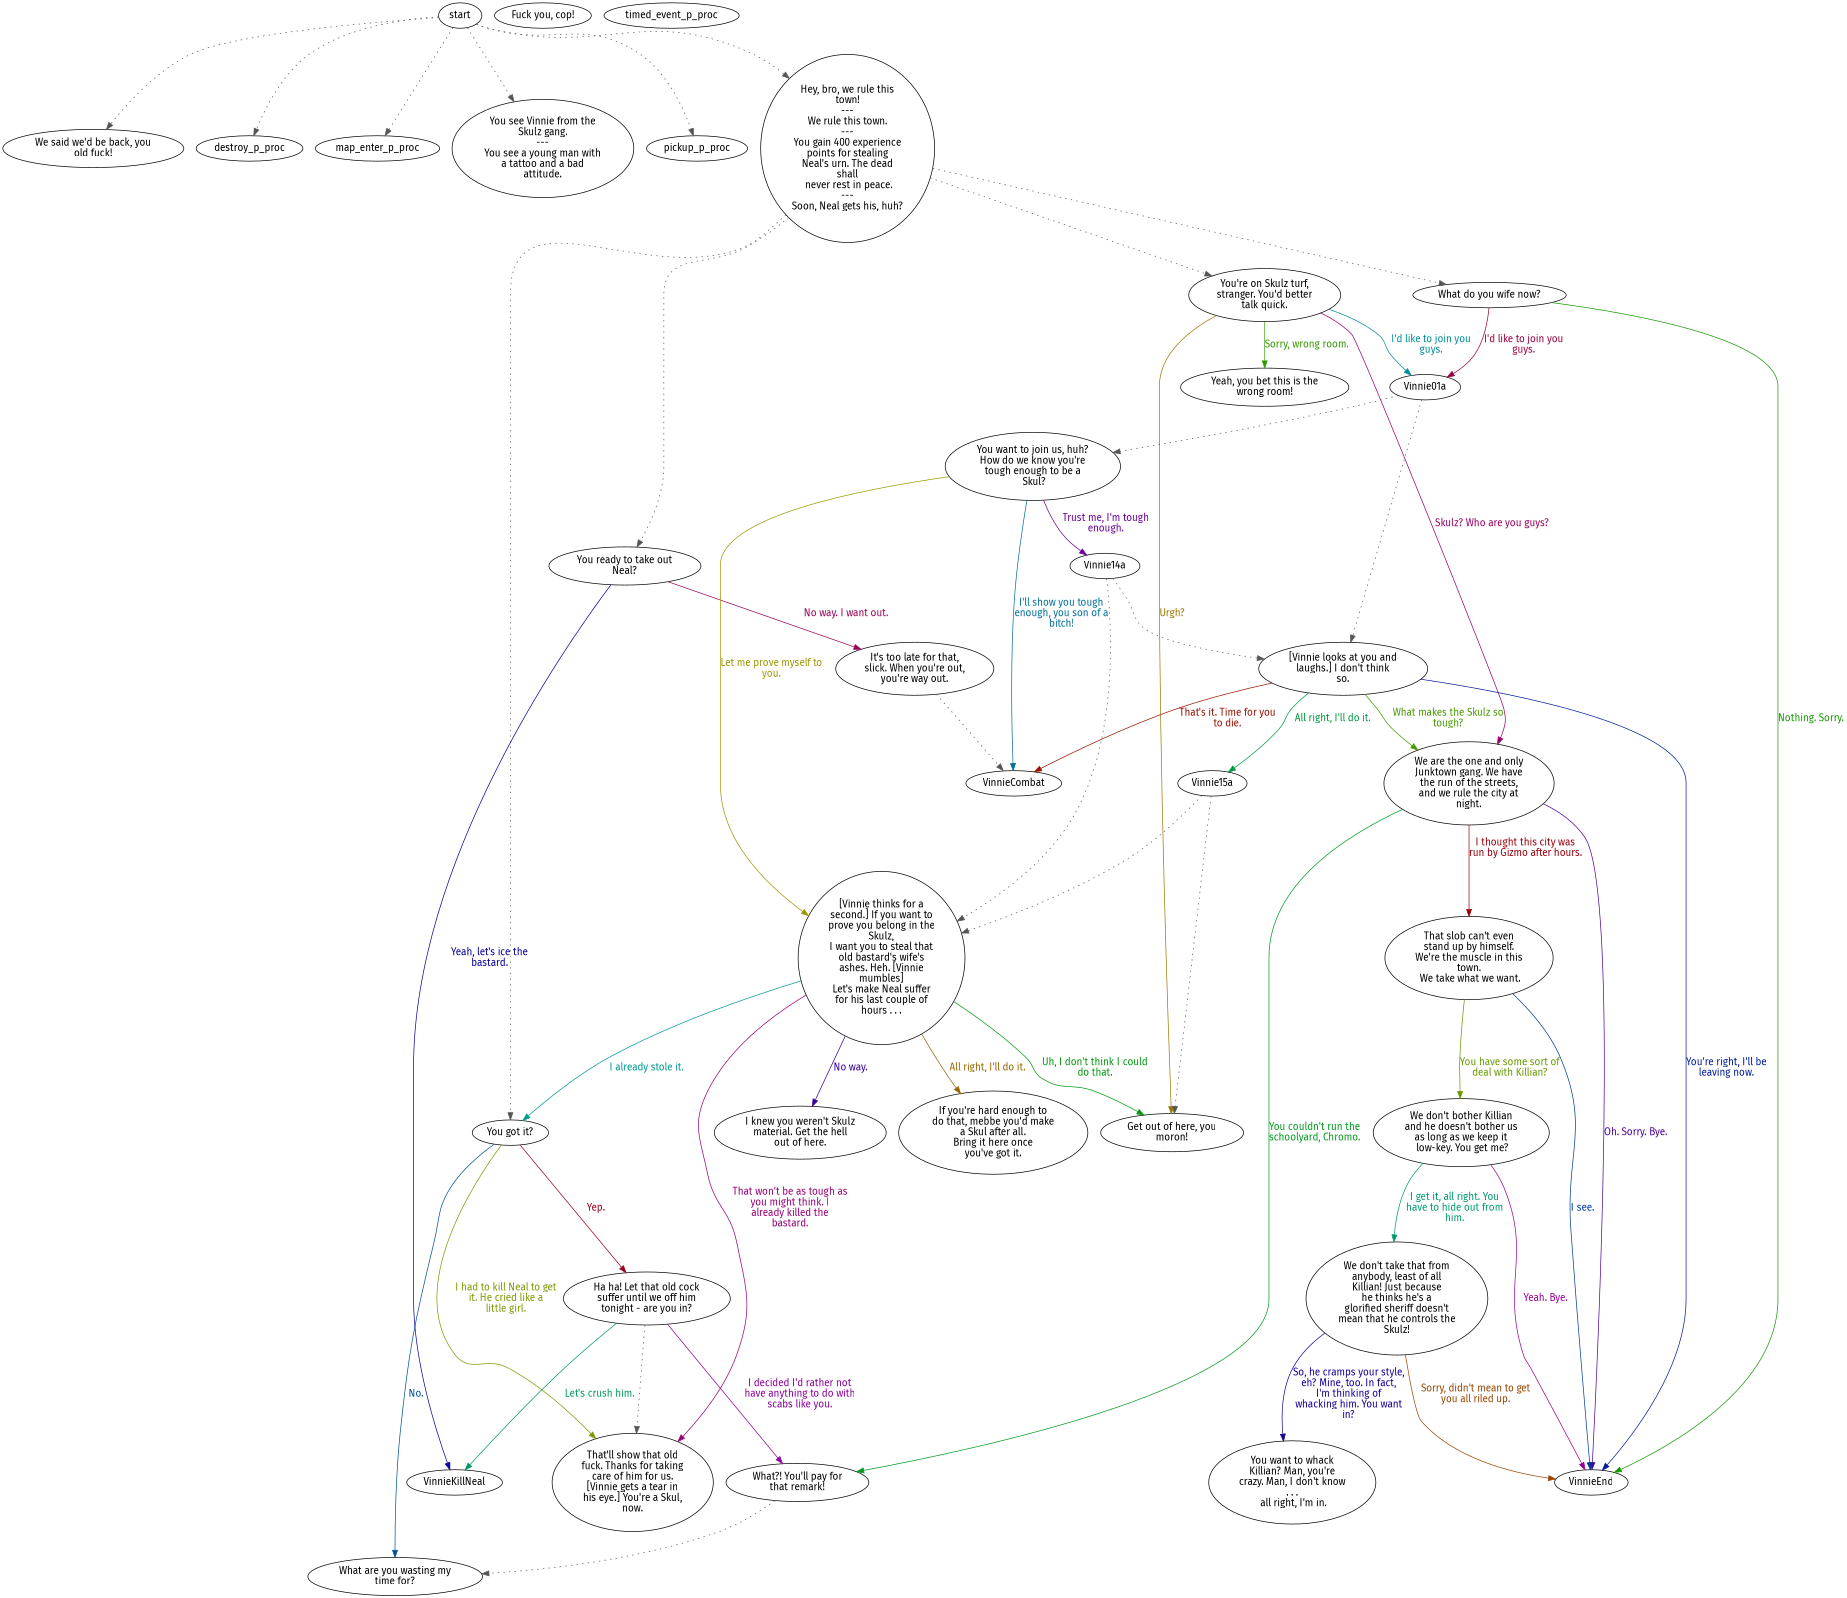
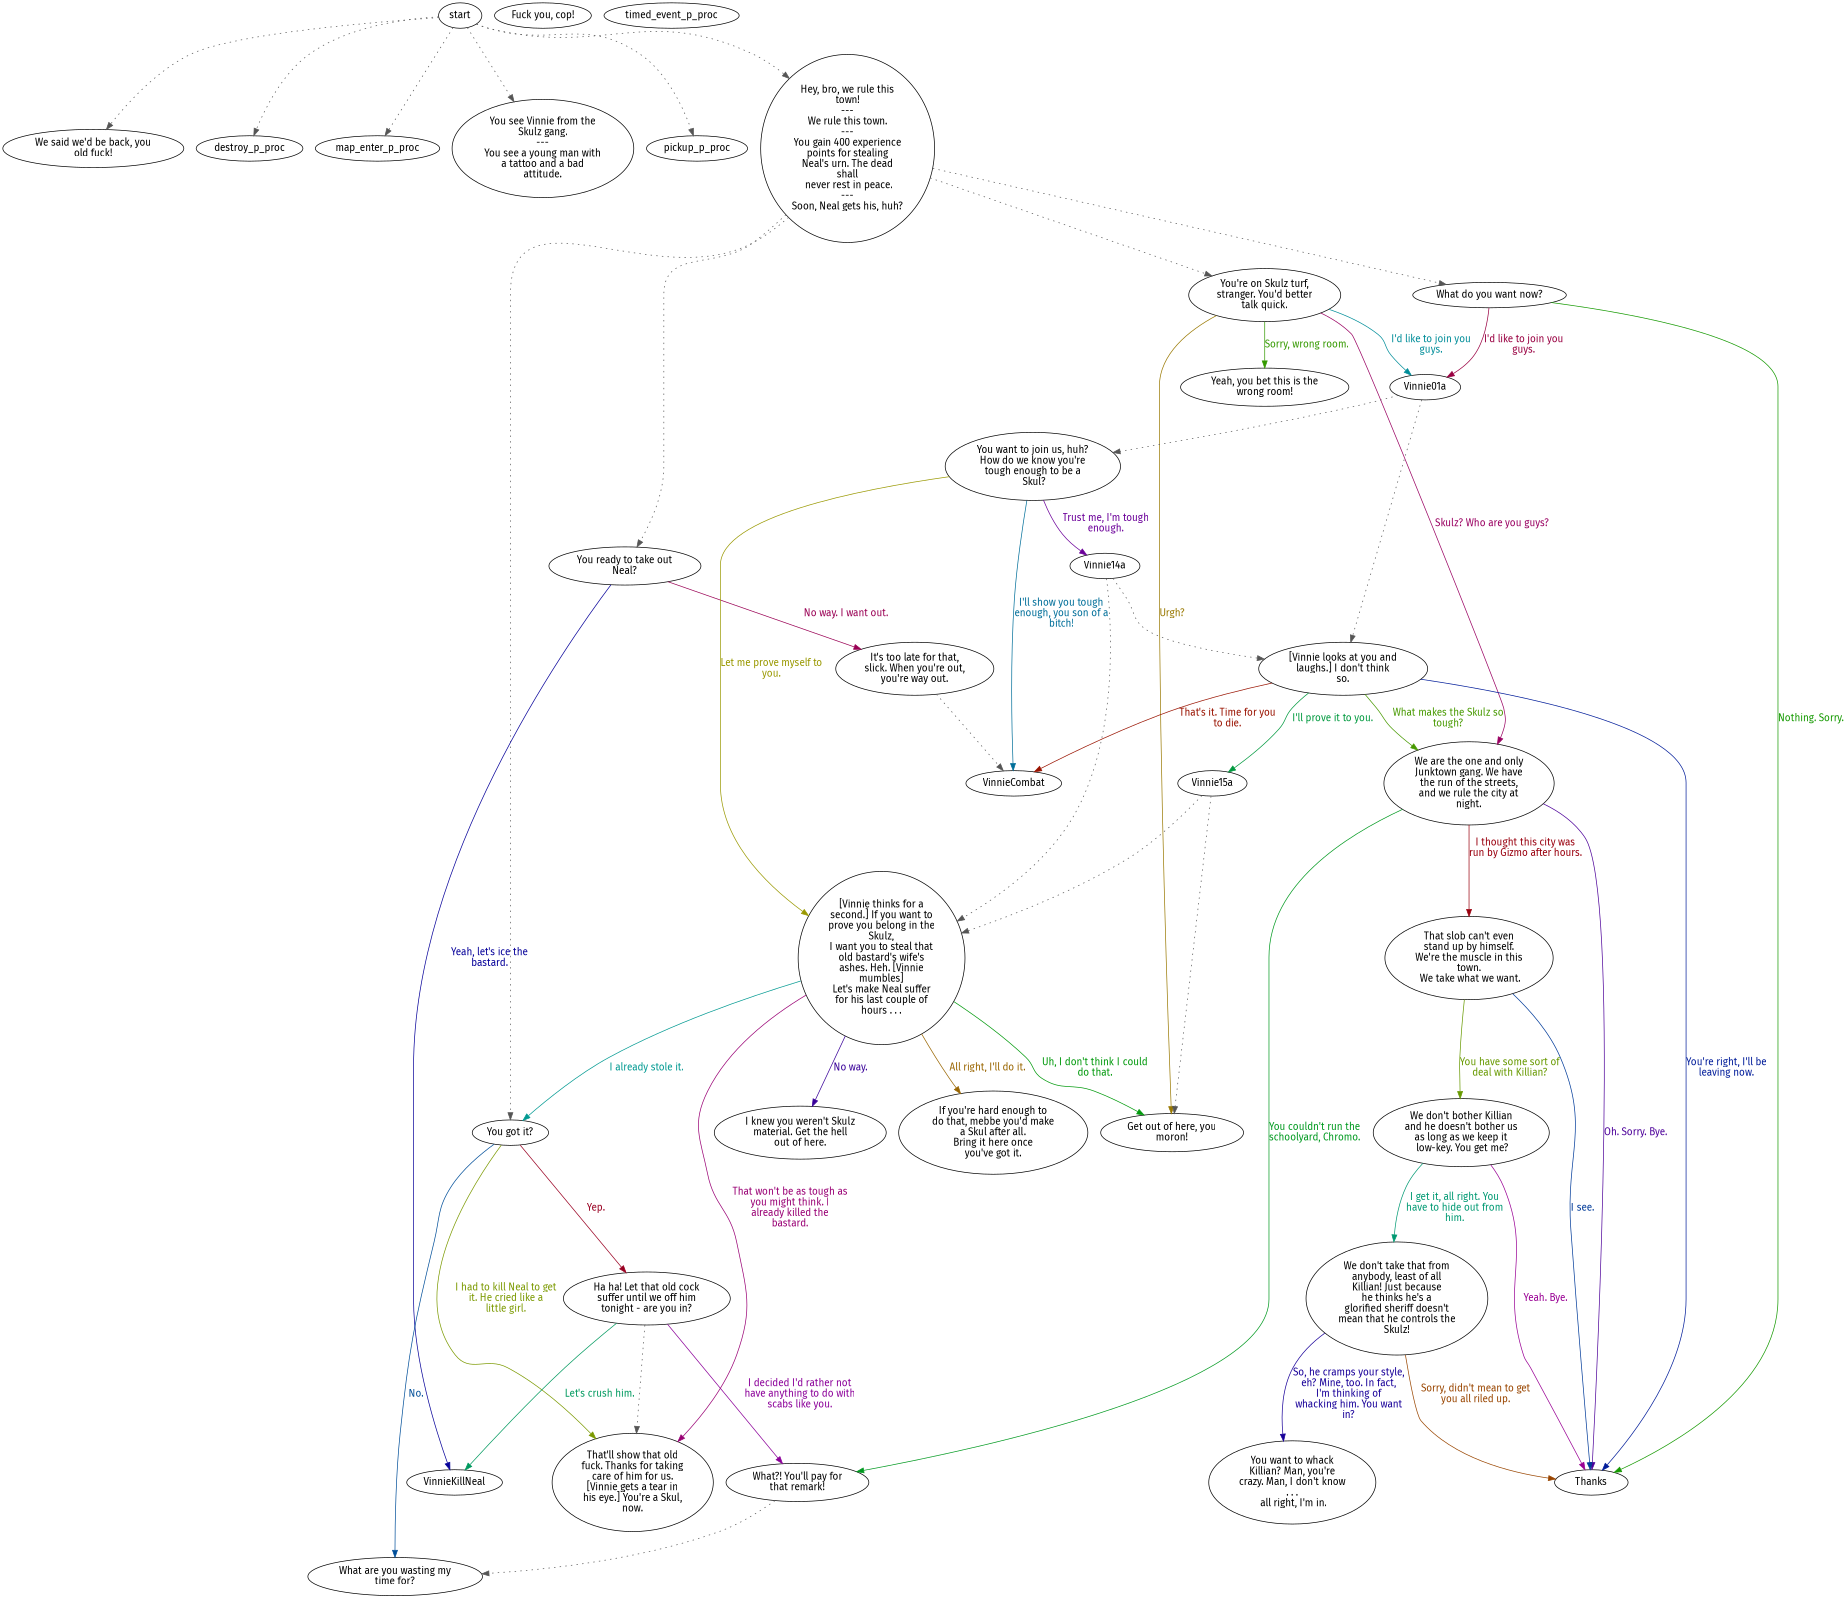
node "What do you wife now?": label "What do you wife now?" -> "What do you want now?"
edge "[Vinnie looks at you and laughs.] I don't think so." -> "Vinnie15a": label "All right, I'll do it." -> "I'll prove it to you."
node "VinnieEnd": label "VinnieEnd" -> "Thanks"
